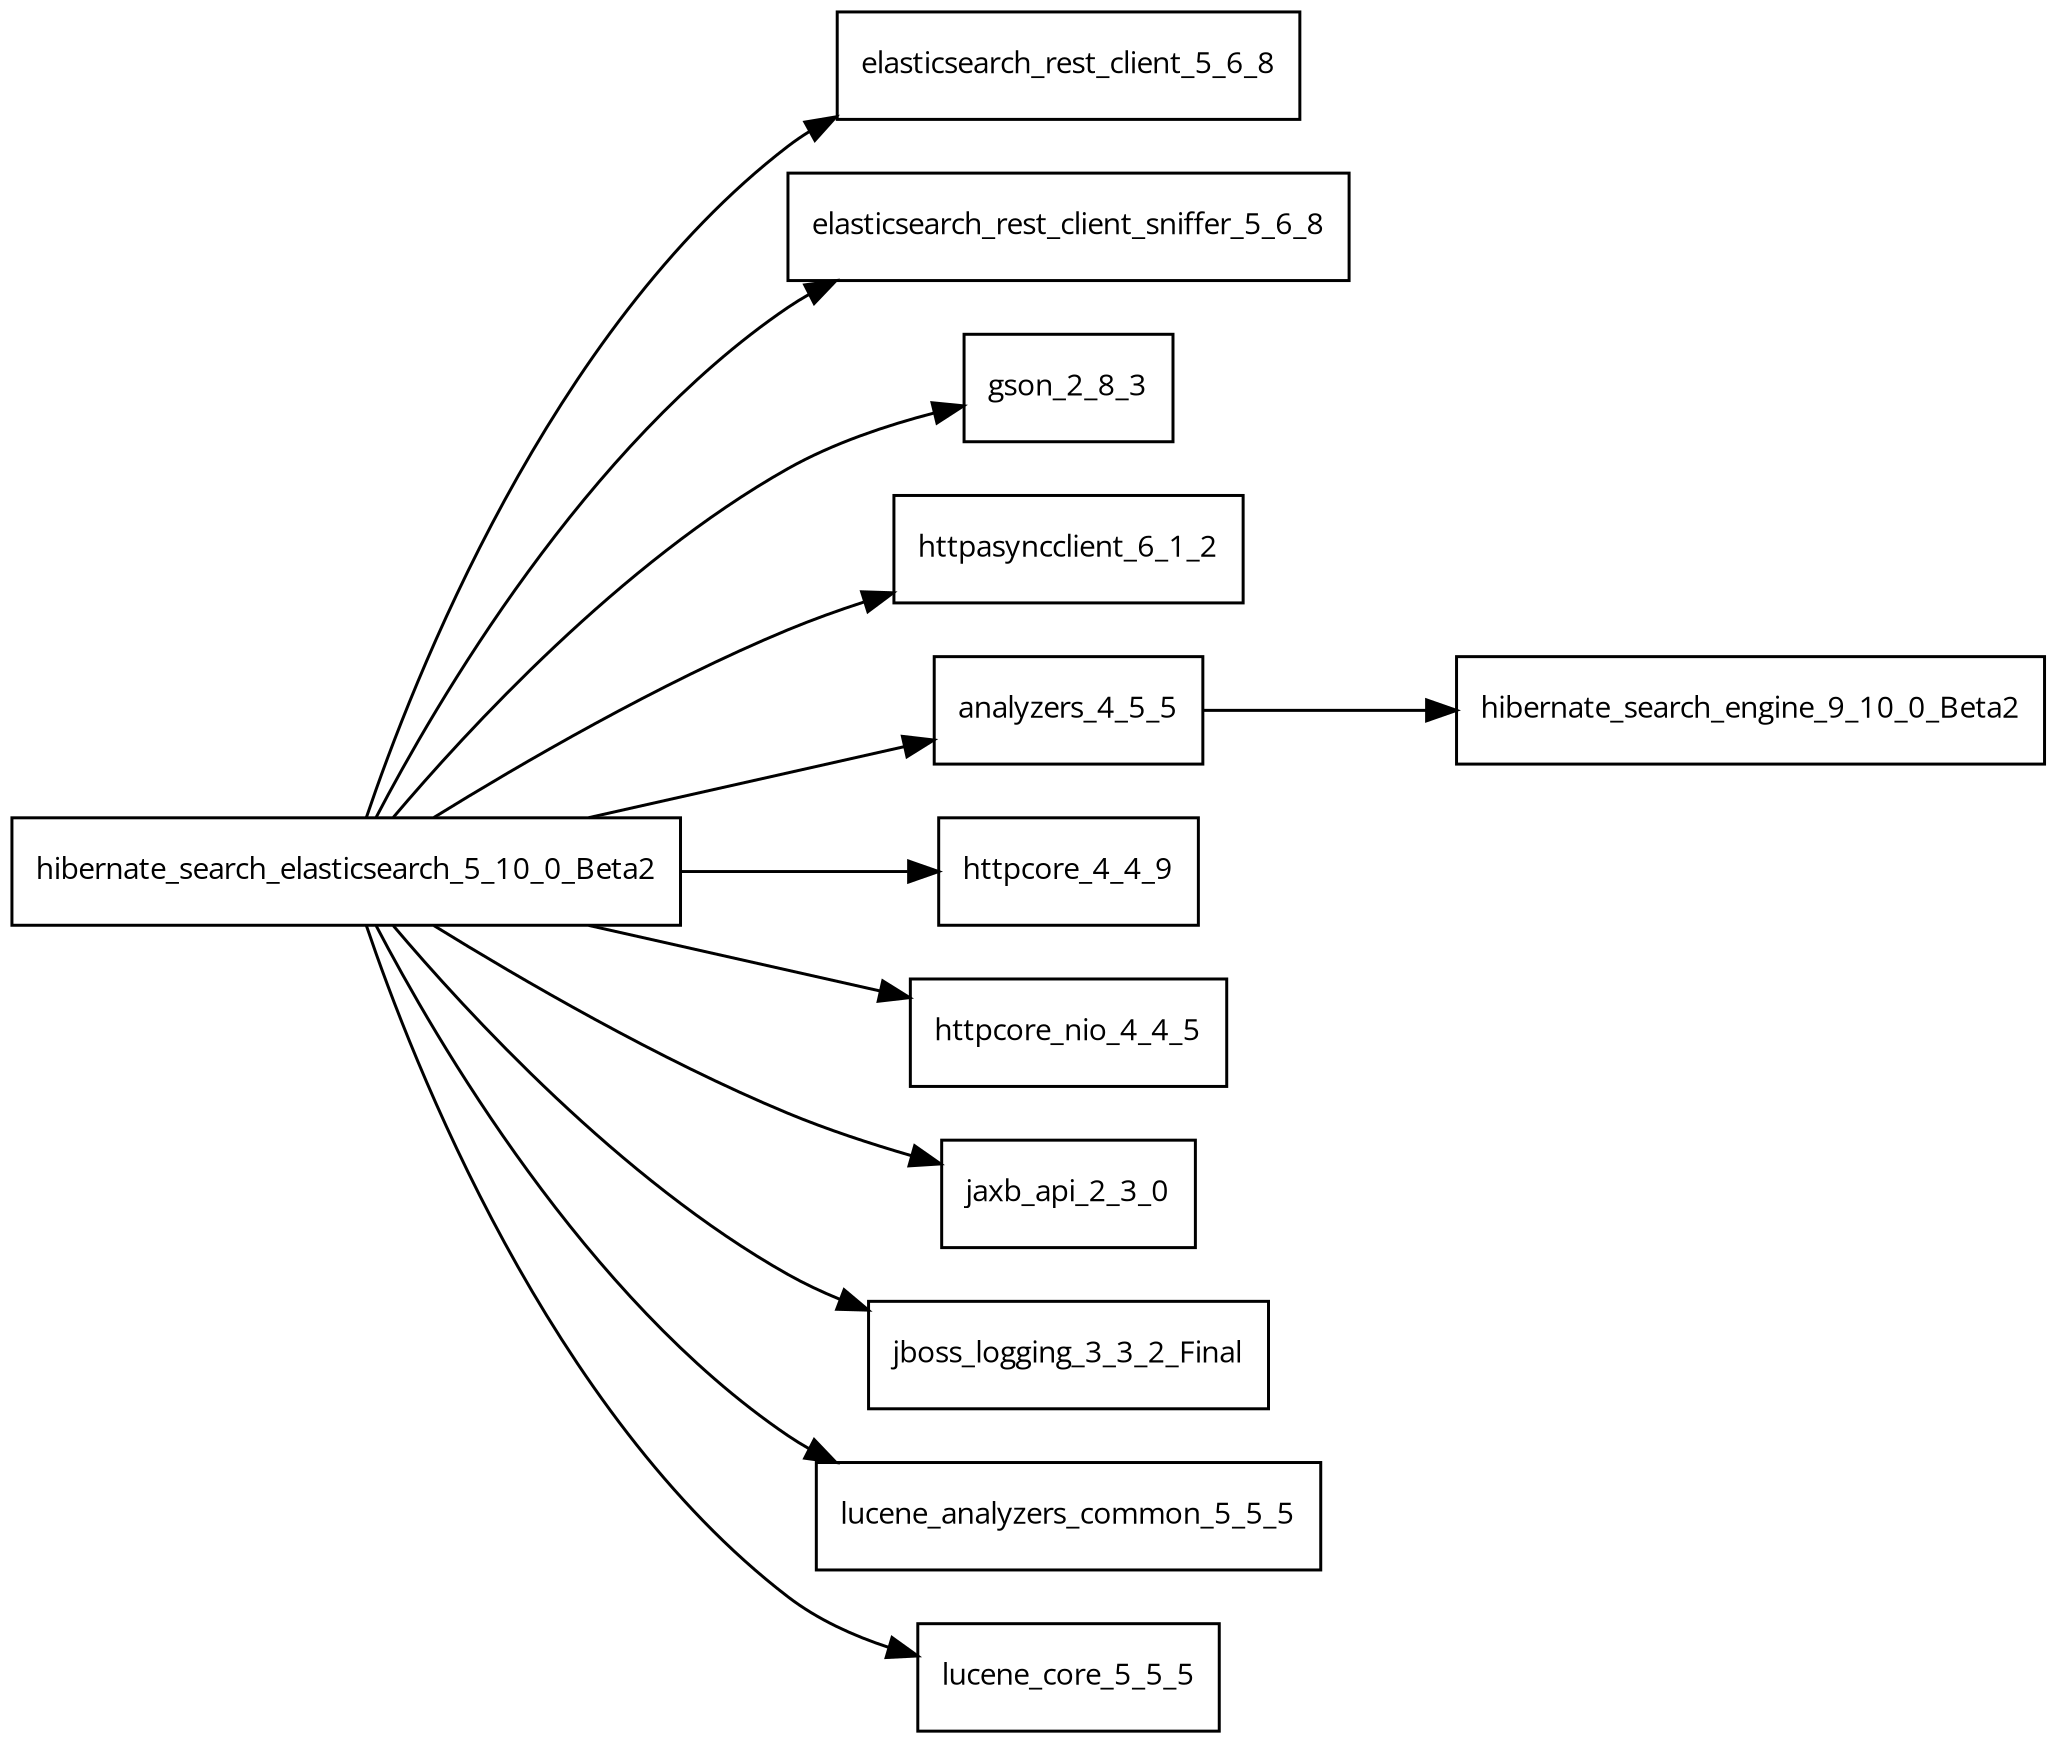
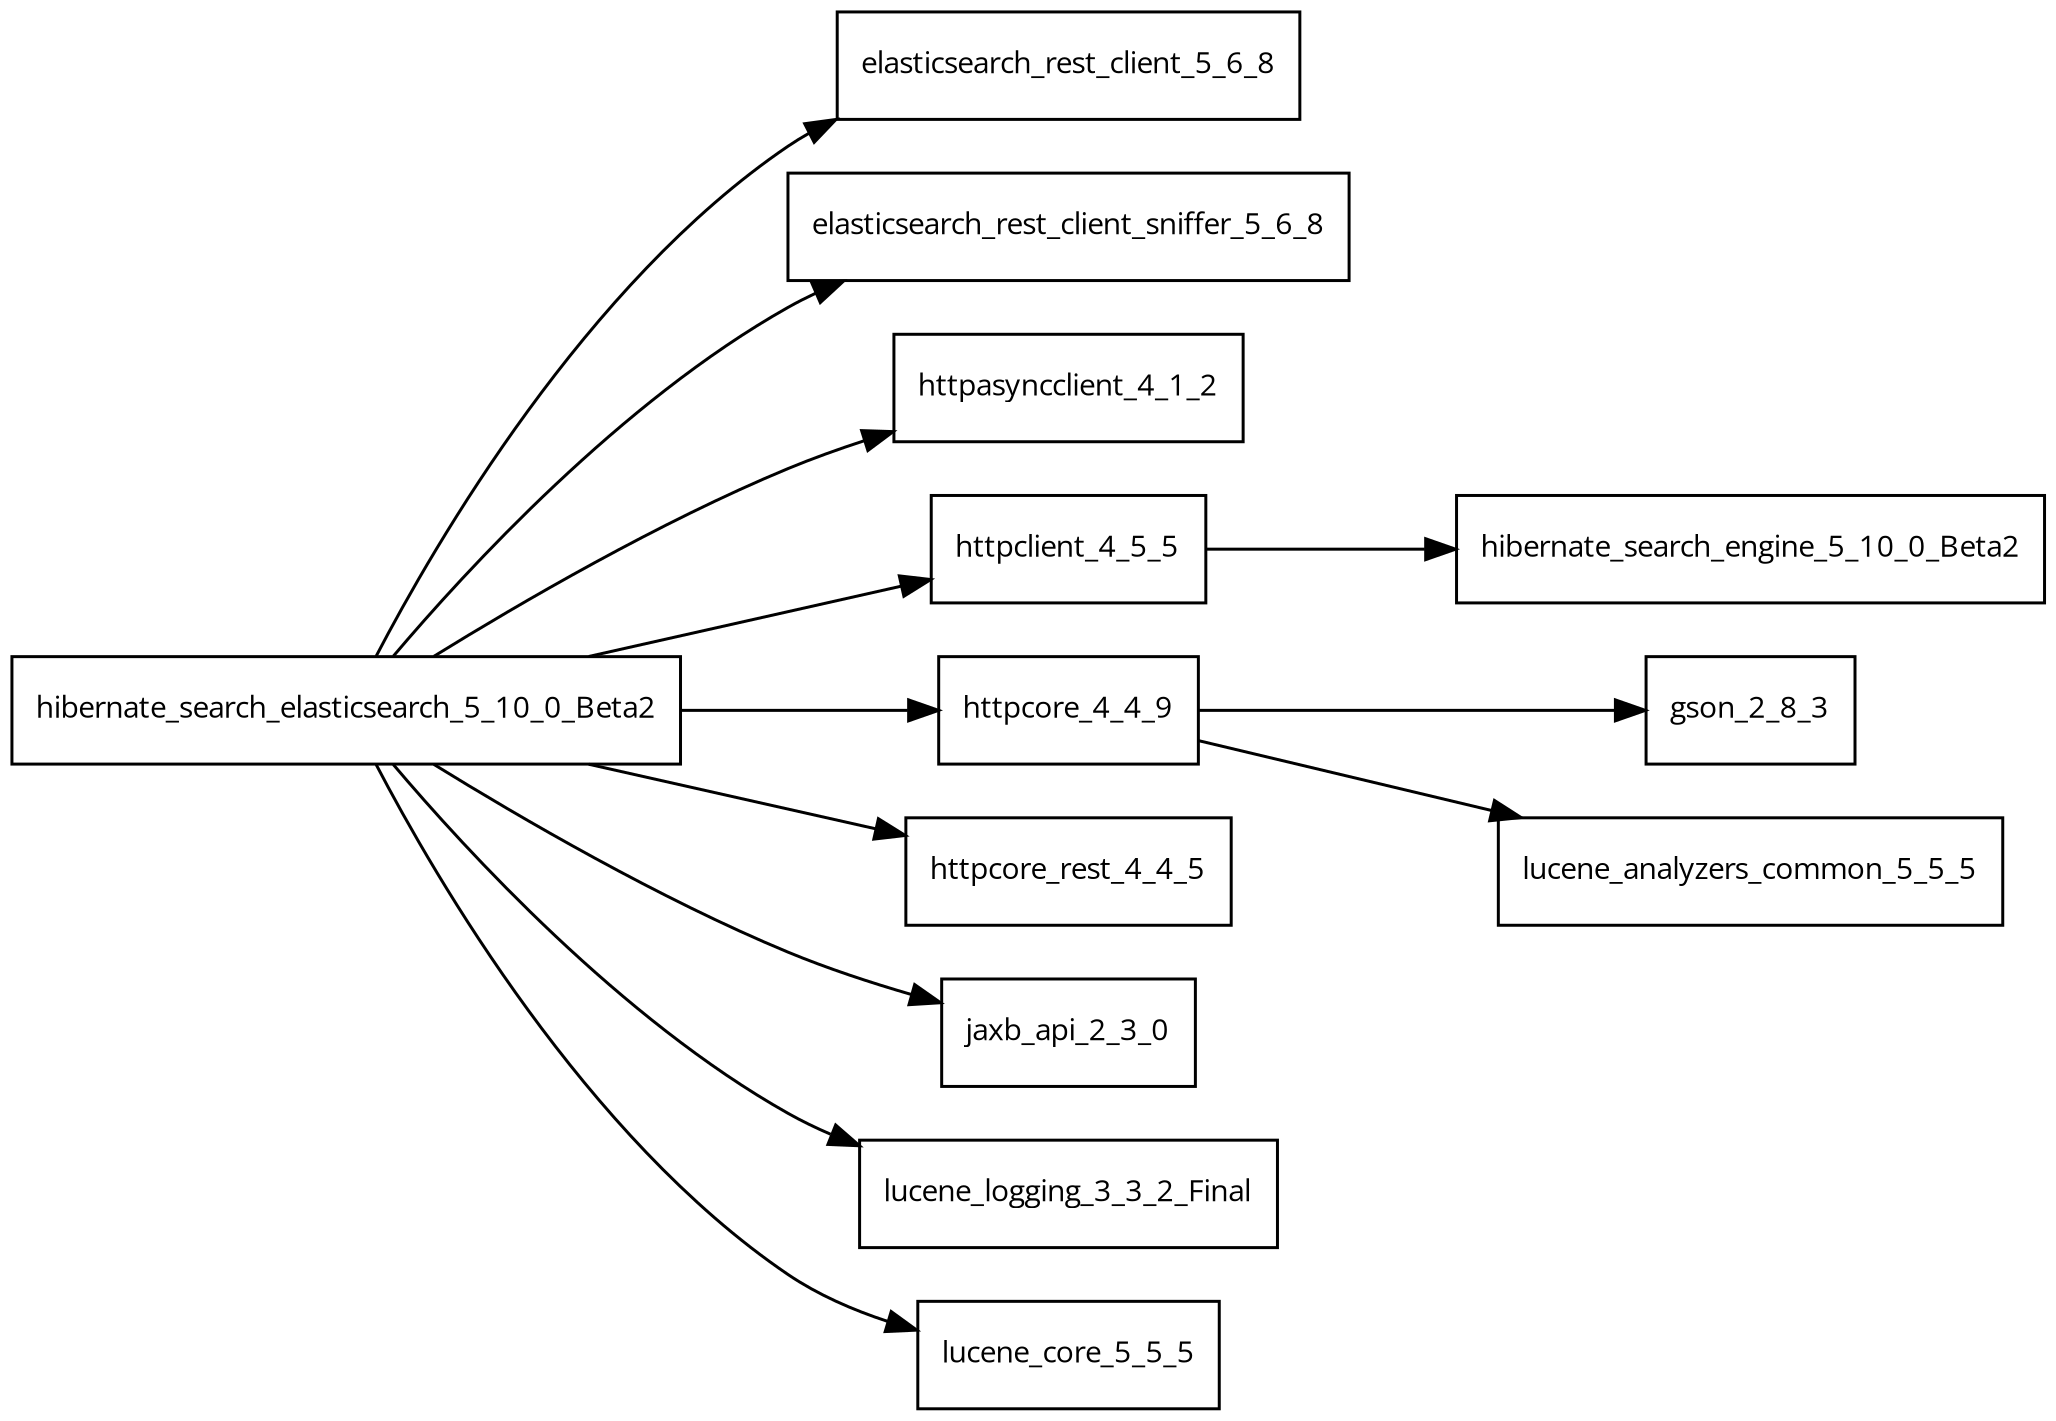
node "httpasyncclient_6_1_2": label "httpasyncclient_6_1_2" -> "httpasyncclient_4_1_2"
edge "hibernate_search_elasticsearch_5_10_0_Beta2" -> "gson_2_8_3": now "httpcore_4_4_9" -> "gson_2_8_3"
node "analyzers_4_5_5": label "analyzers_4_5_5" -> "httpclient_4_5_5"
node "hibernate_search_engine_9_10_0_Beta2": label "hibernate_search_engine_9_10_0_Beta2" -> "hibernate_search_engine_5_10_0_Beta2"
node "httpcore_nio_4_4_5": label "httpcore_nio_4_4_5" -> "httpcore_rest_4_4_5"
edge "hibernate_search_elasticsearch_5_10_0_Beta2" -> "lucene_analyzers_common_5_5_5": now "httpcore_4_4_9" -> "lucene_analyzers_common_5_5_5"
node "jboss_logging_3_3_2_Final": label "jboss_logging_3_3_2_Final" -> "lucene_logging_3_3_2_Final"
